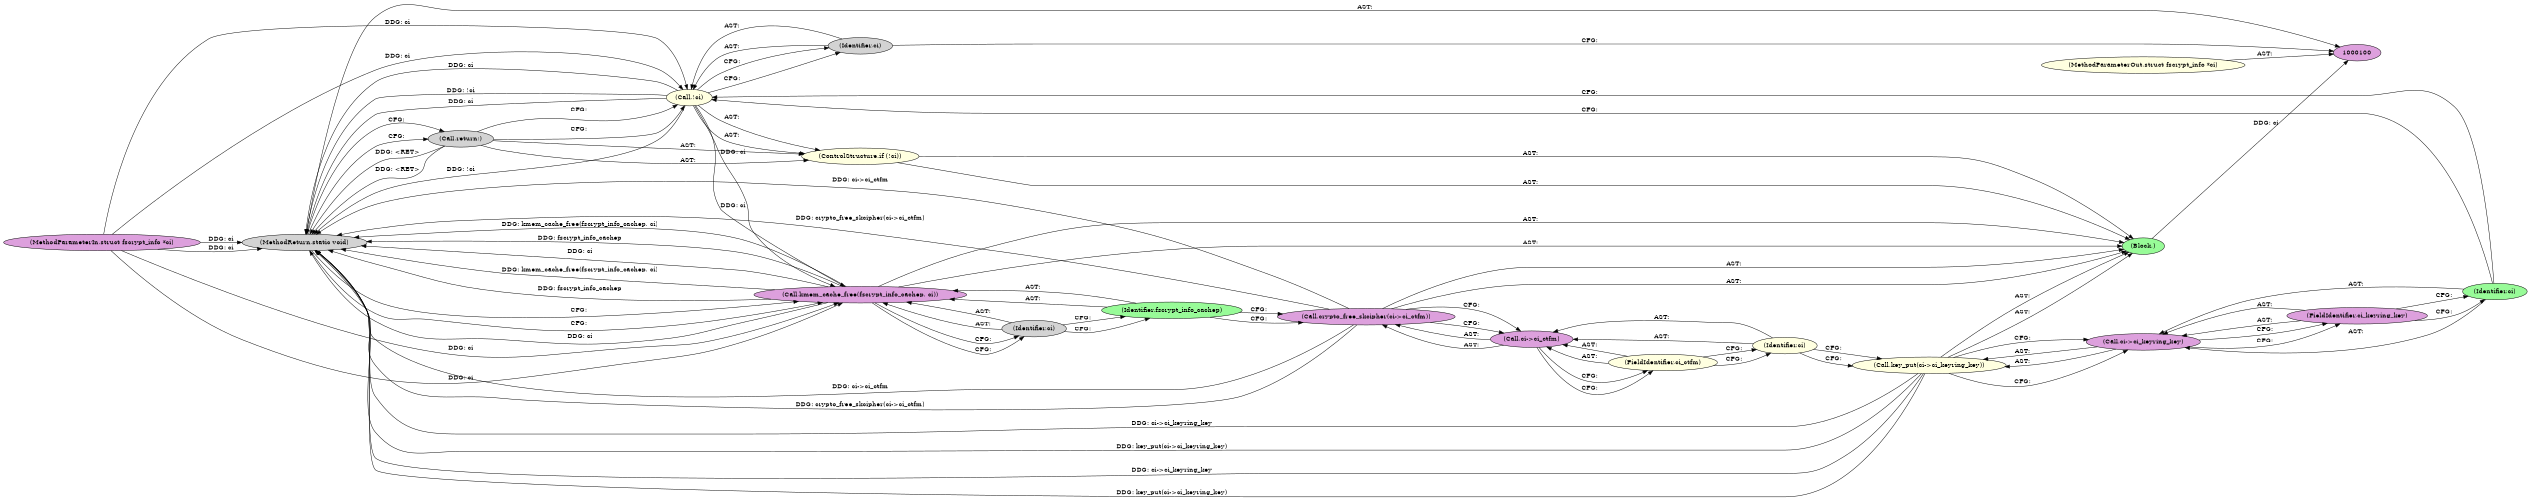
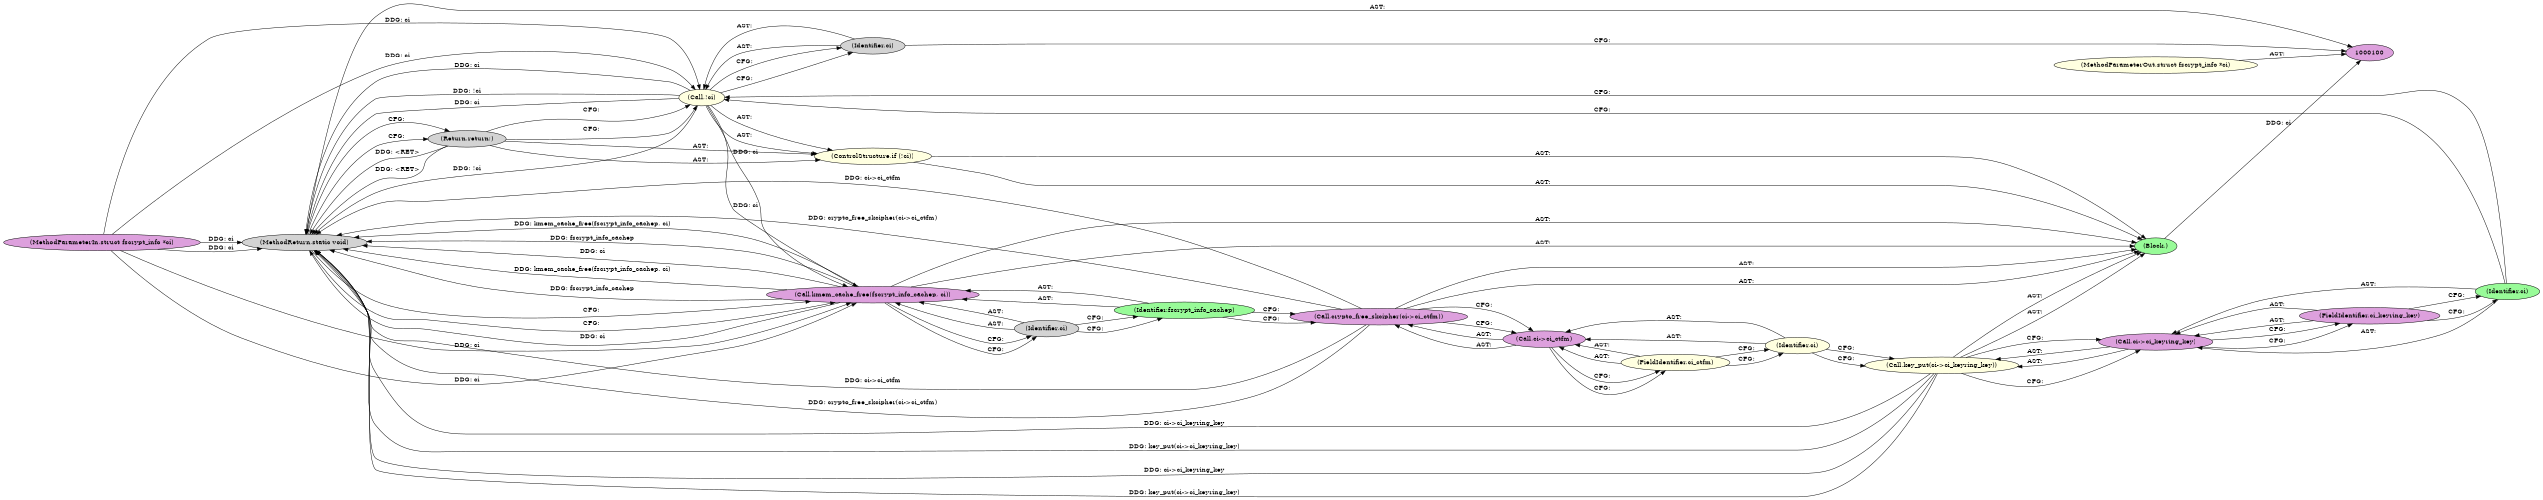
node "(Call,return;)": label "(Call,return;)" -> "(Return,return;)"
